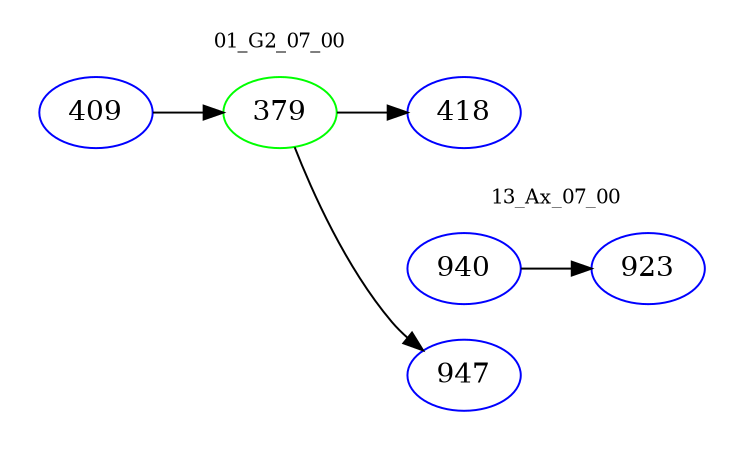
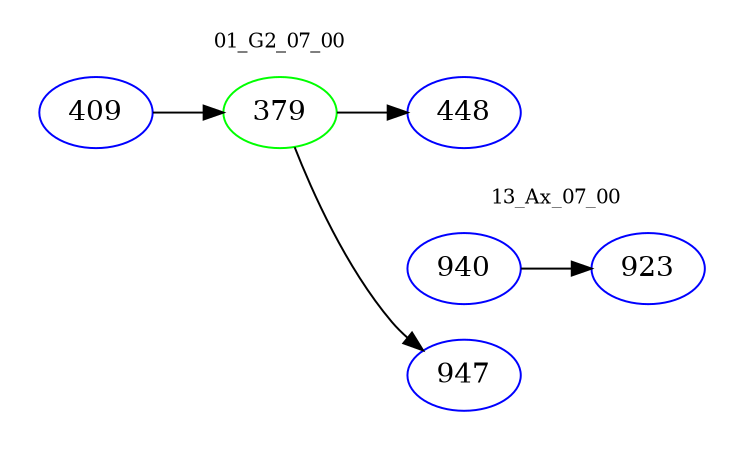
node "418": label "418" -> "448"
